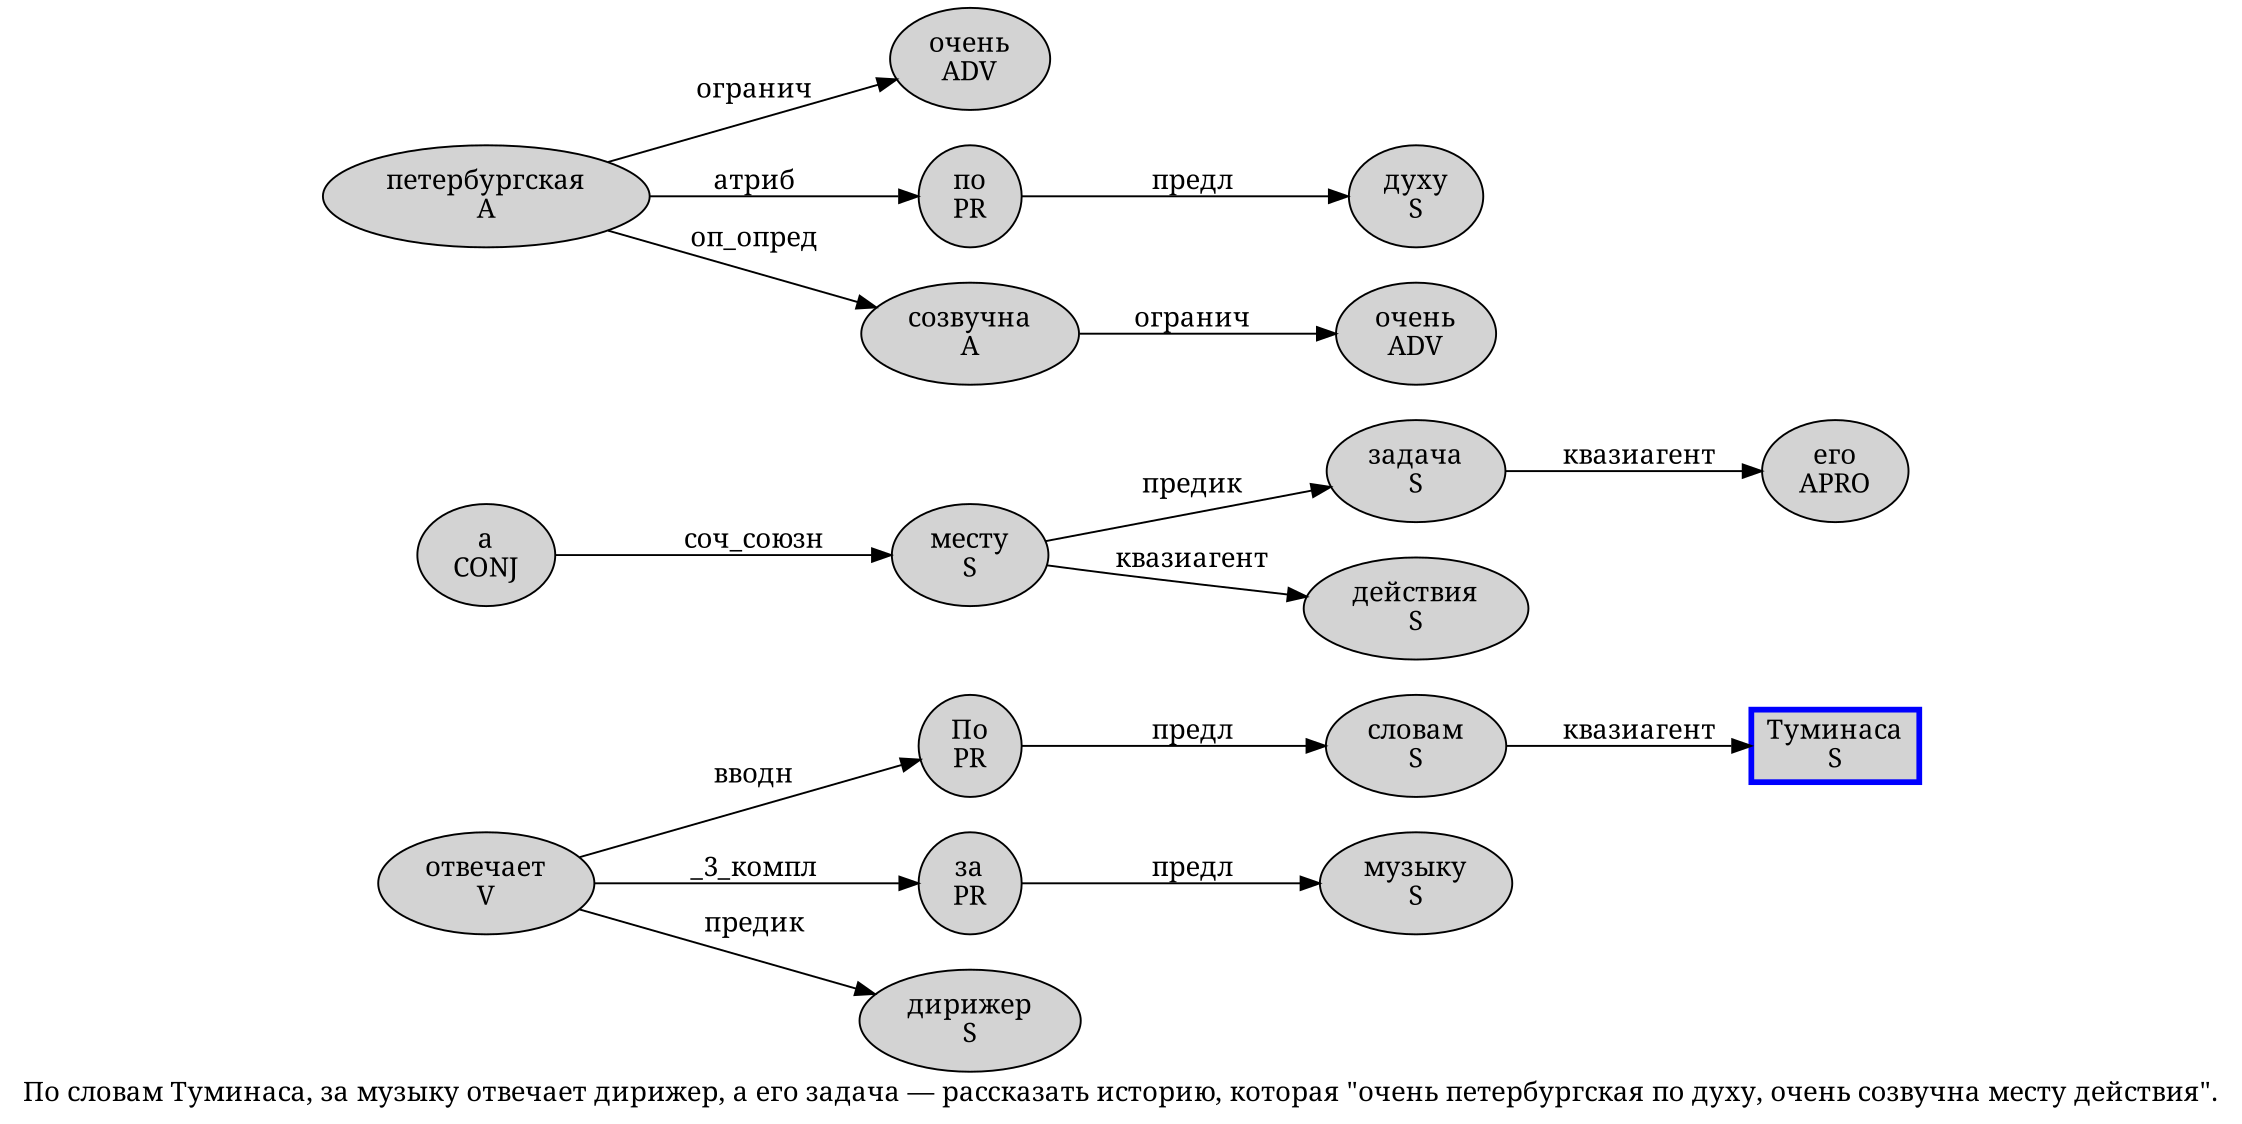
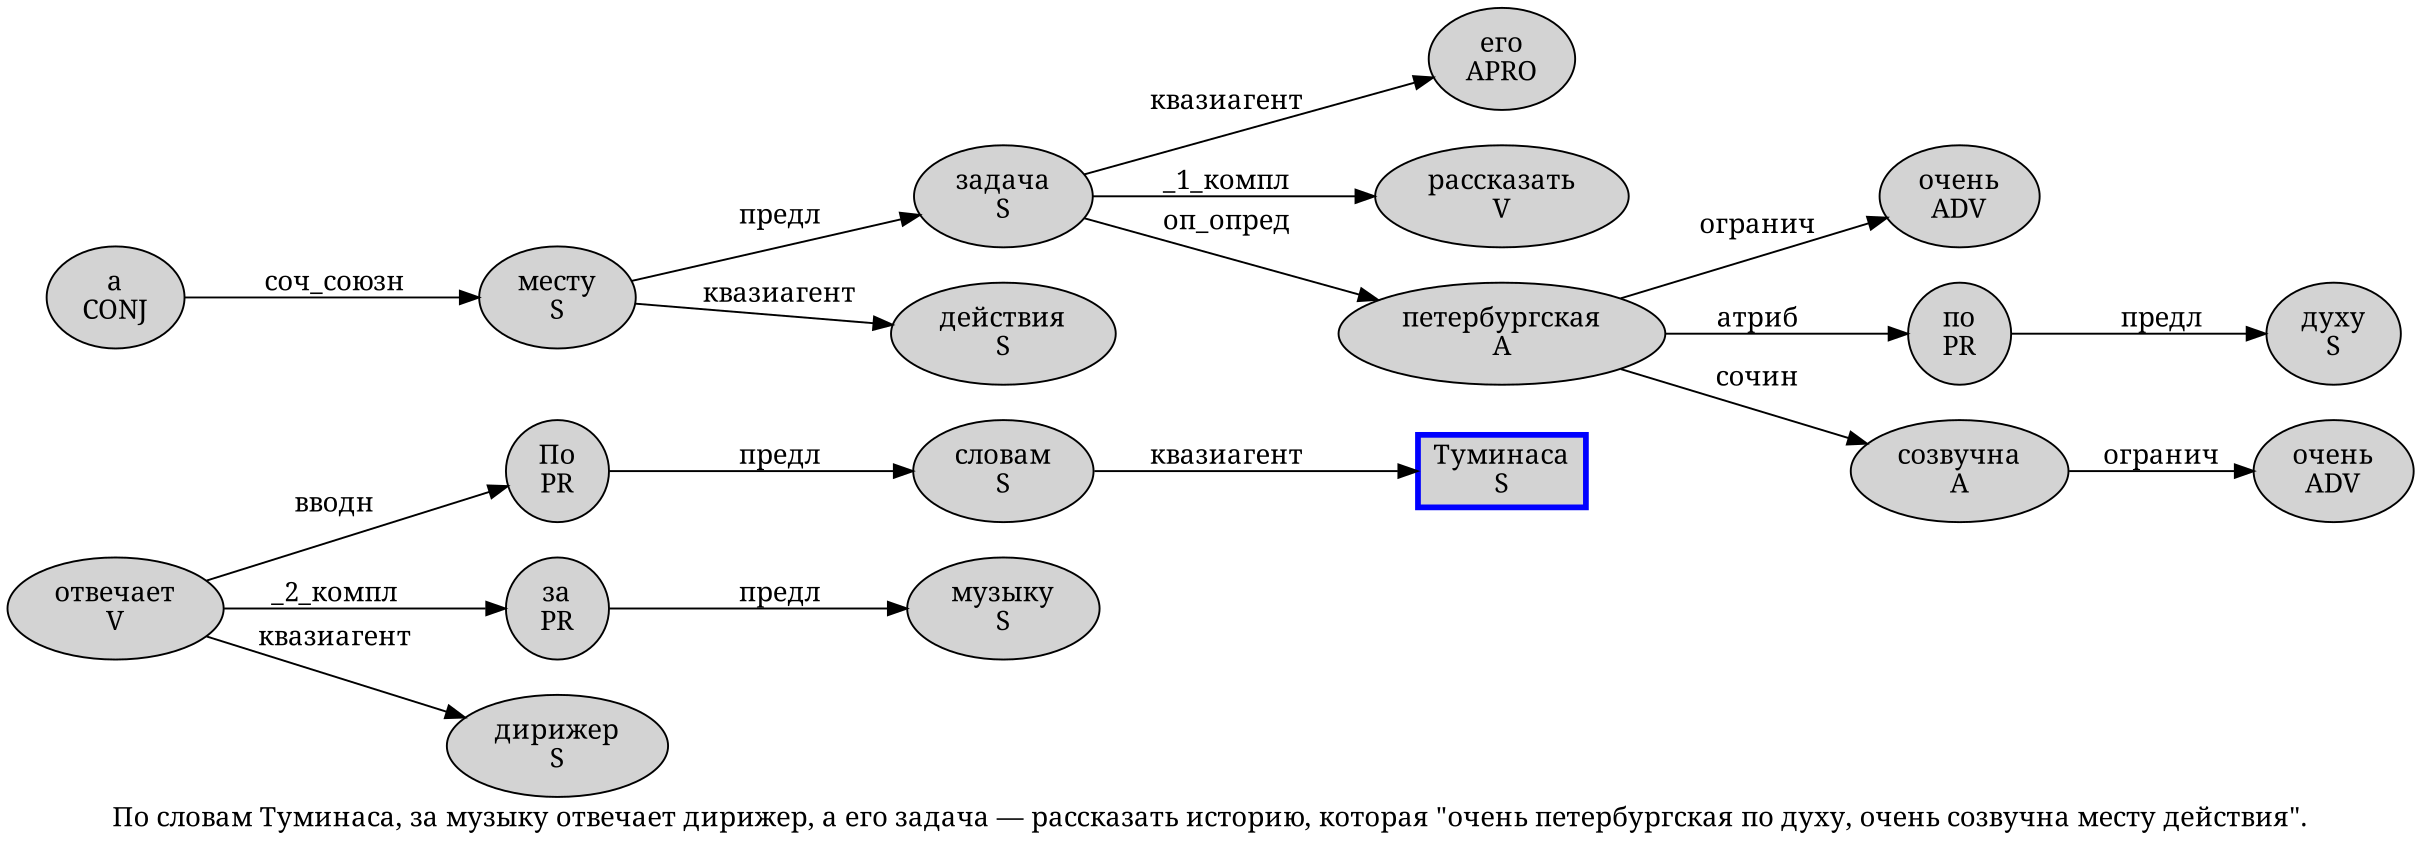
node "рассказать V": added
edge "петербургская A" -> "созвучна A": label "оп_опред" -> "сочин"
edge "задача S" -> "петербургская A": added, label "оп_опред"
edge "месту S" -> "задача S": label "предик" -> "предл"
edge "отвечает V" -> "за PR": label "_3_компл" -> "_2_компл"
edge "отвечает V" -> "дирижер S": label "предик" -> "квазиагент"
